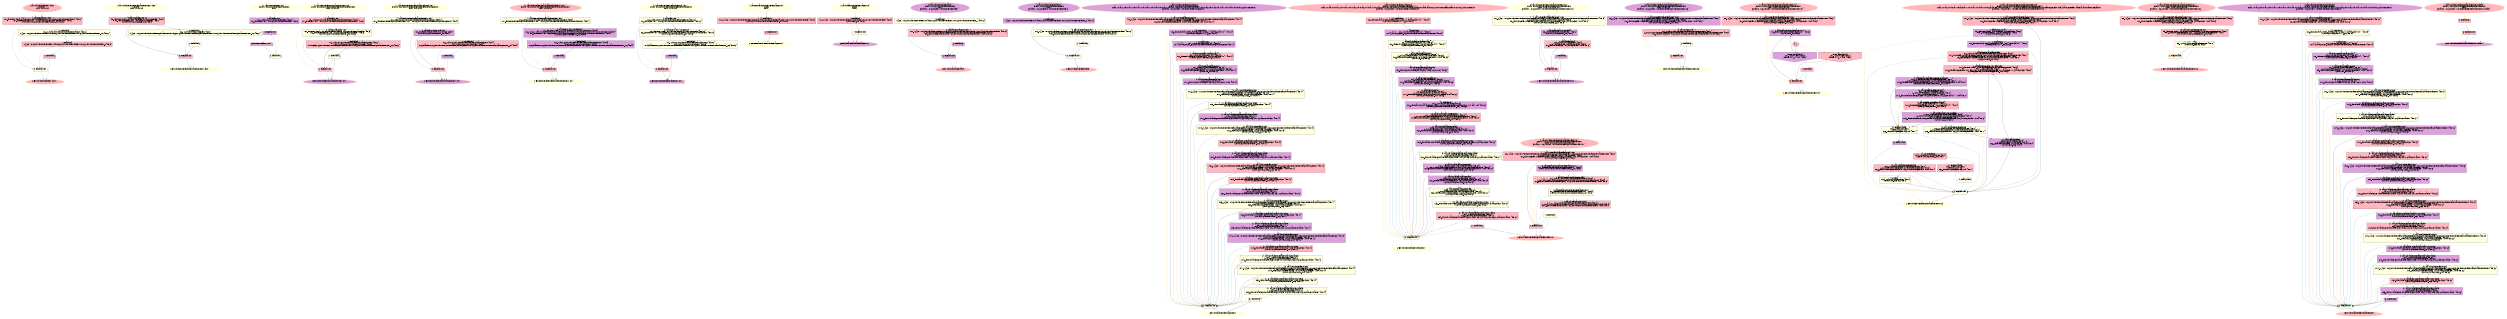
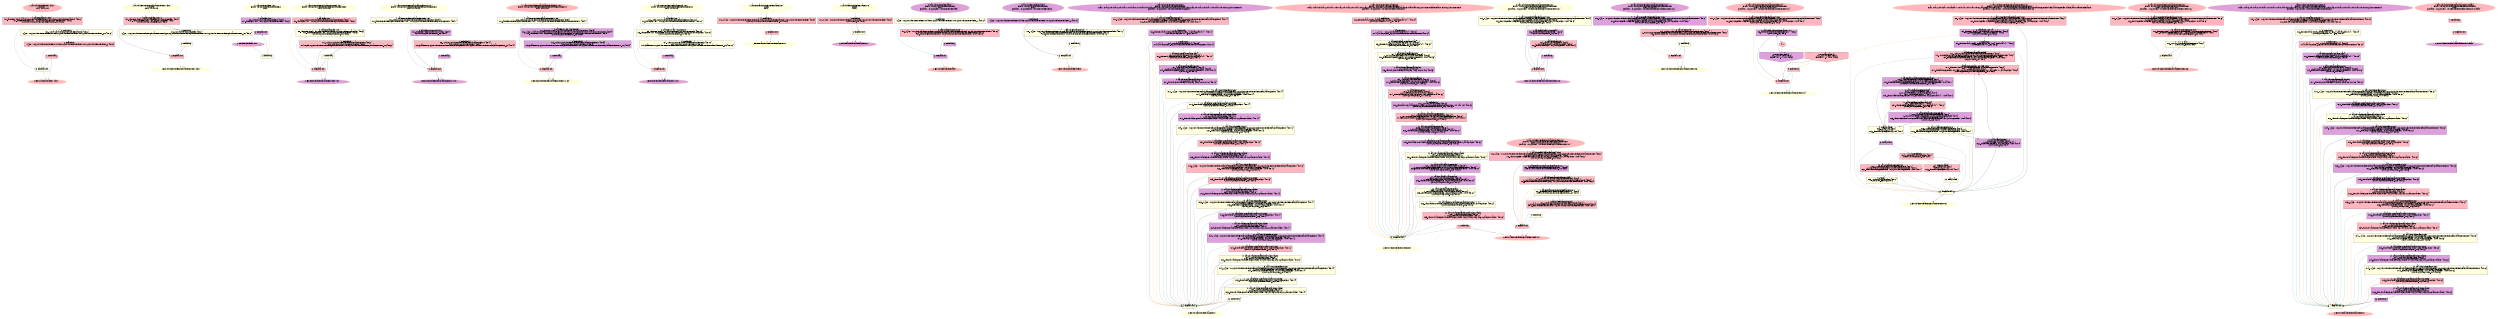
node "2: Exit TimeoutRuleTest.<init>()": shape box -> ellipse
node "2: Exit TimeoutRuleTest$HasNullTimeUnit.<init>()": shape box -> ellipse
